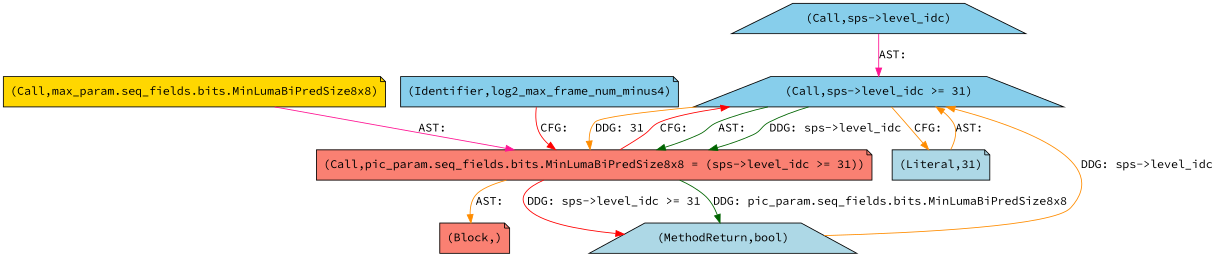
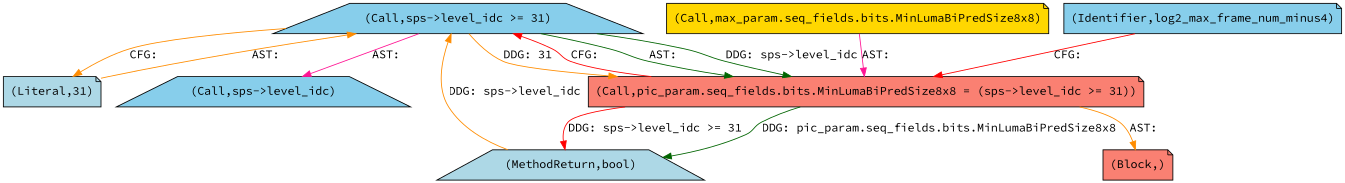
edge "(Call,sps->level_idc)" -> "(Call,sps->level_idc >= 31)": reversed
